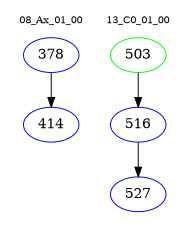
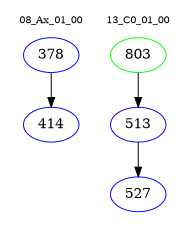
node "503": label "503" -> "803"
node "516": label "516" -> "513"
